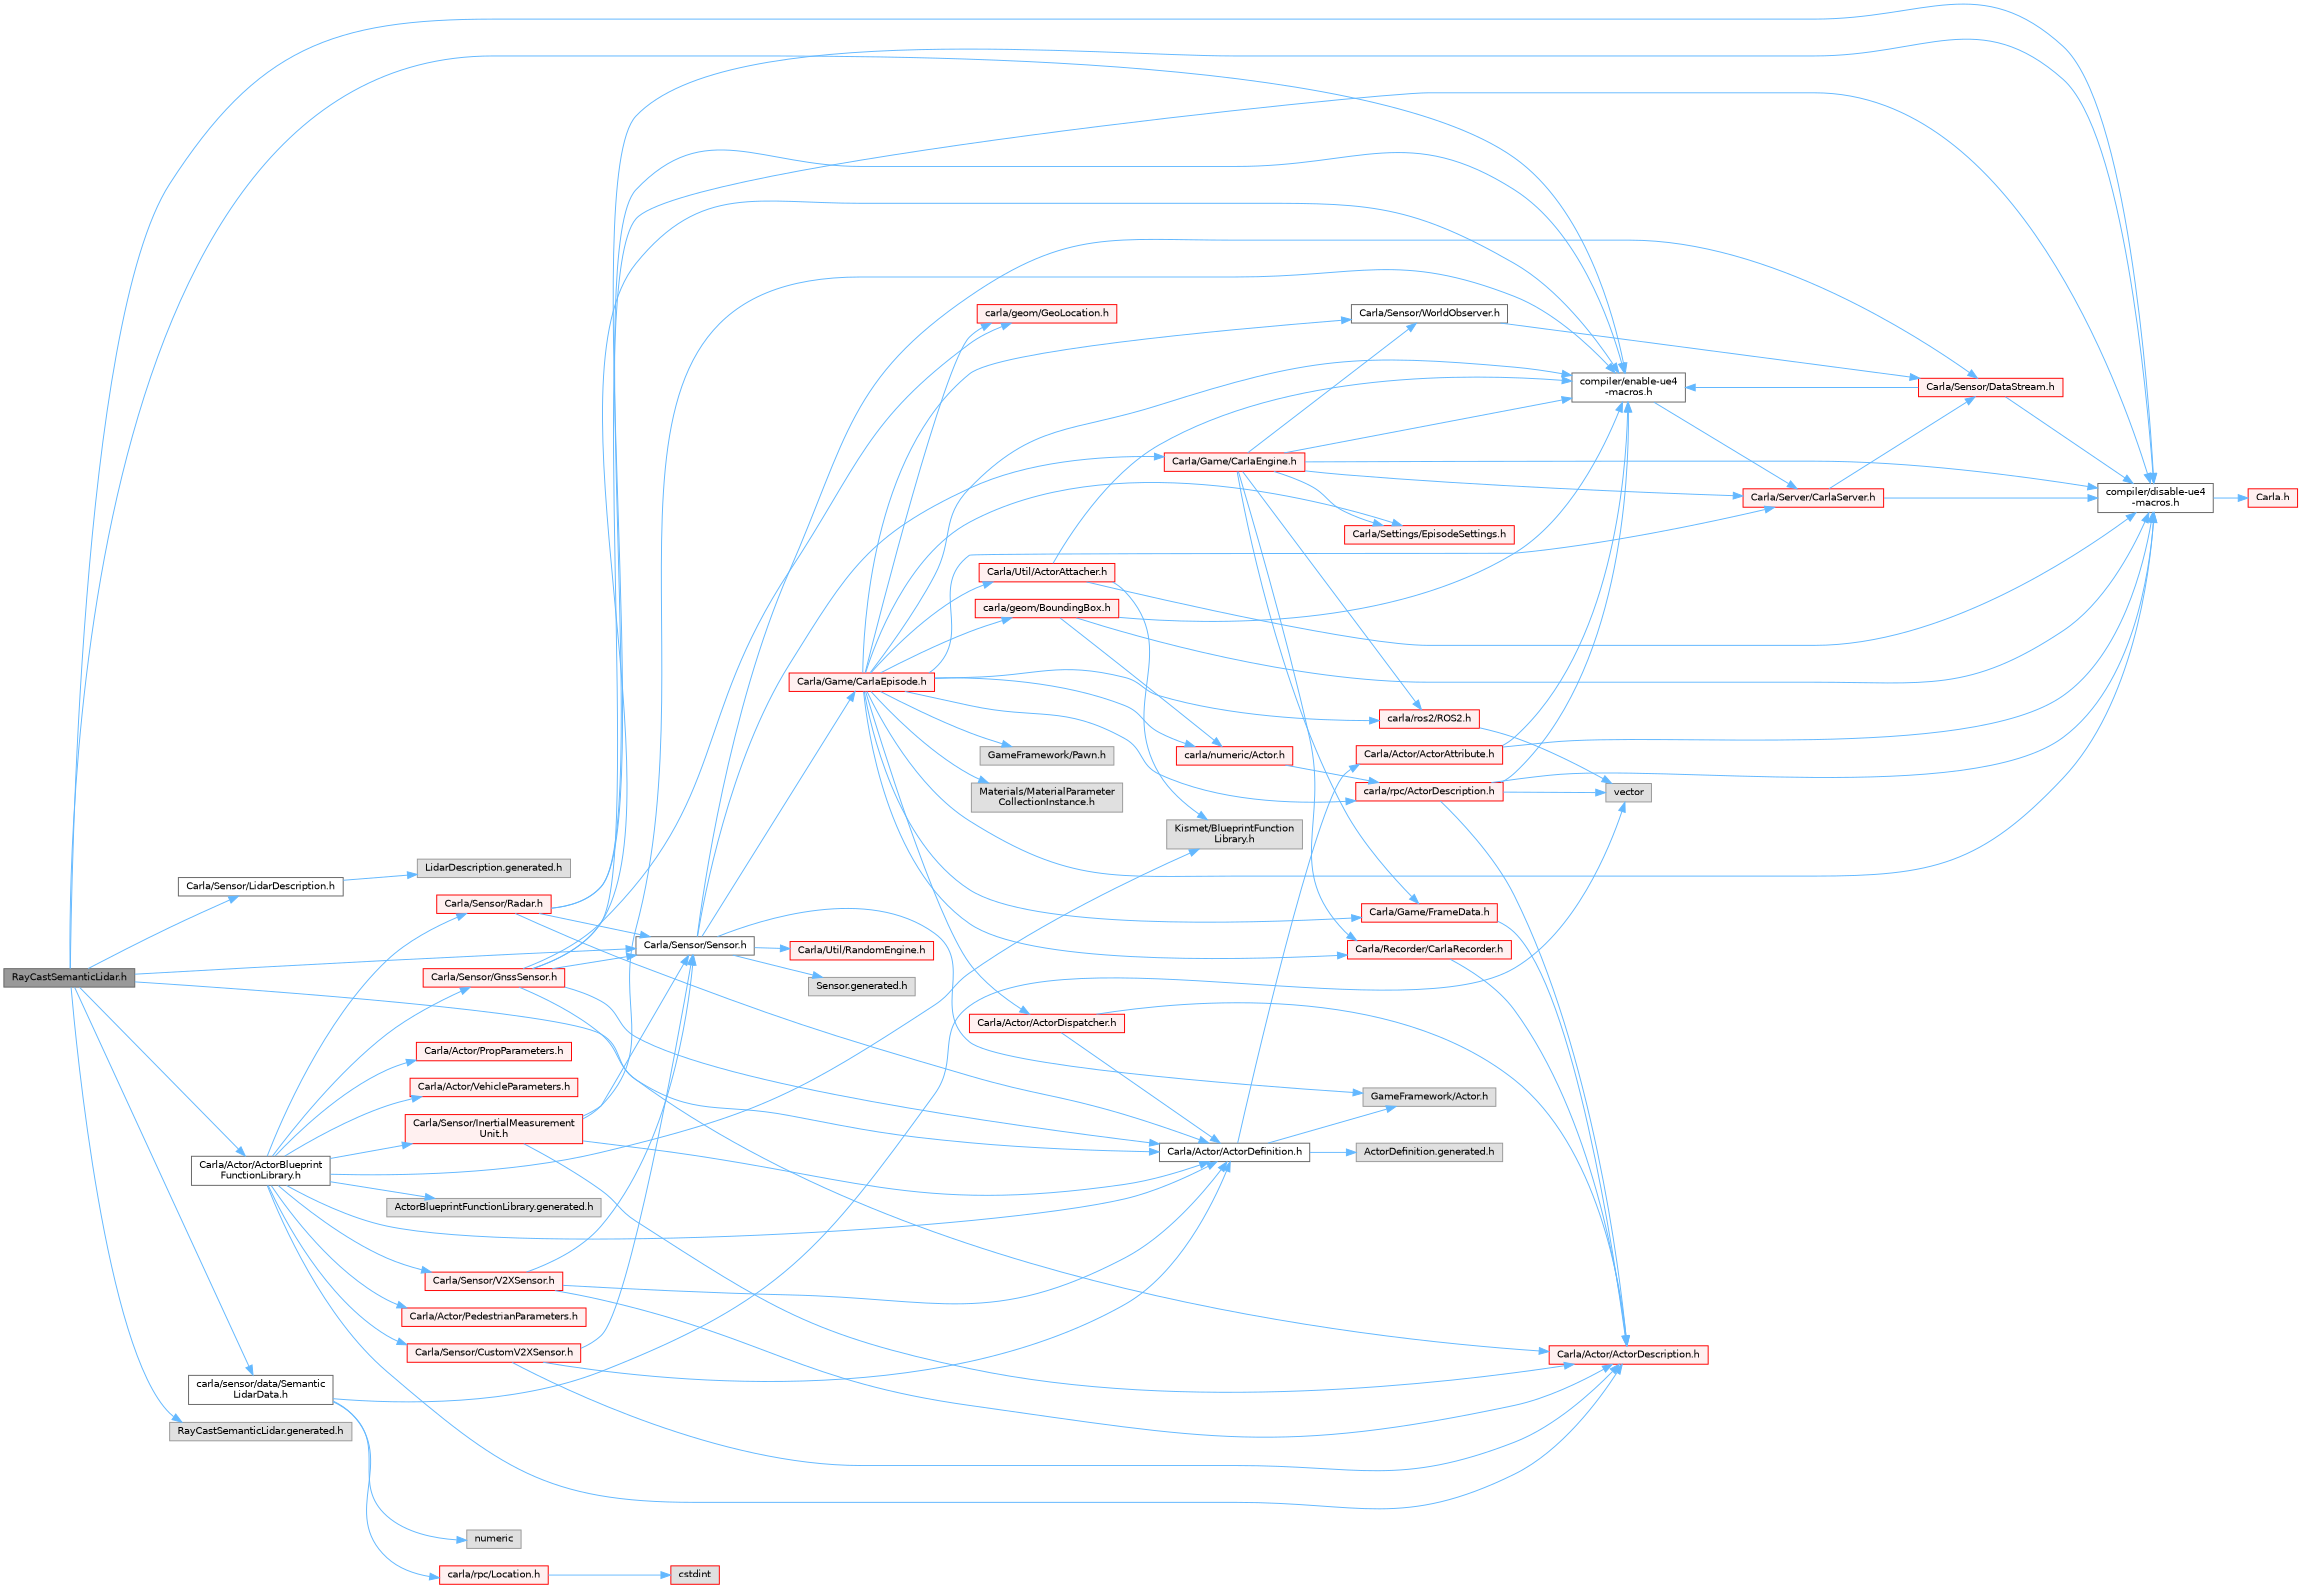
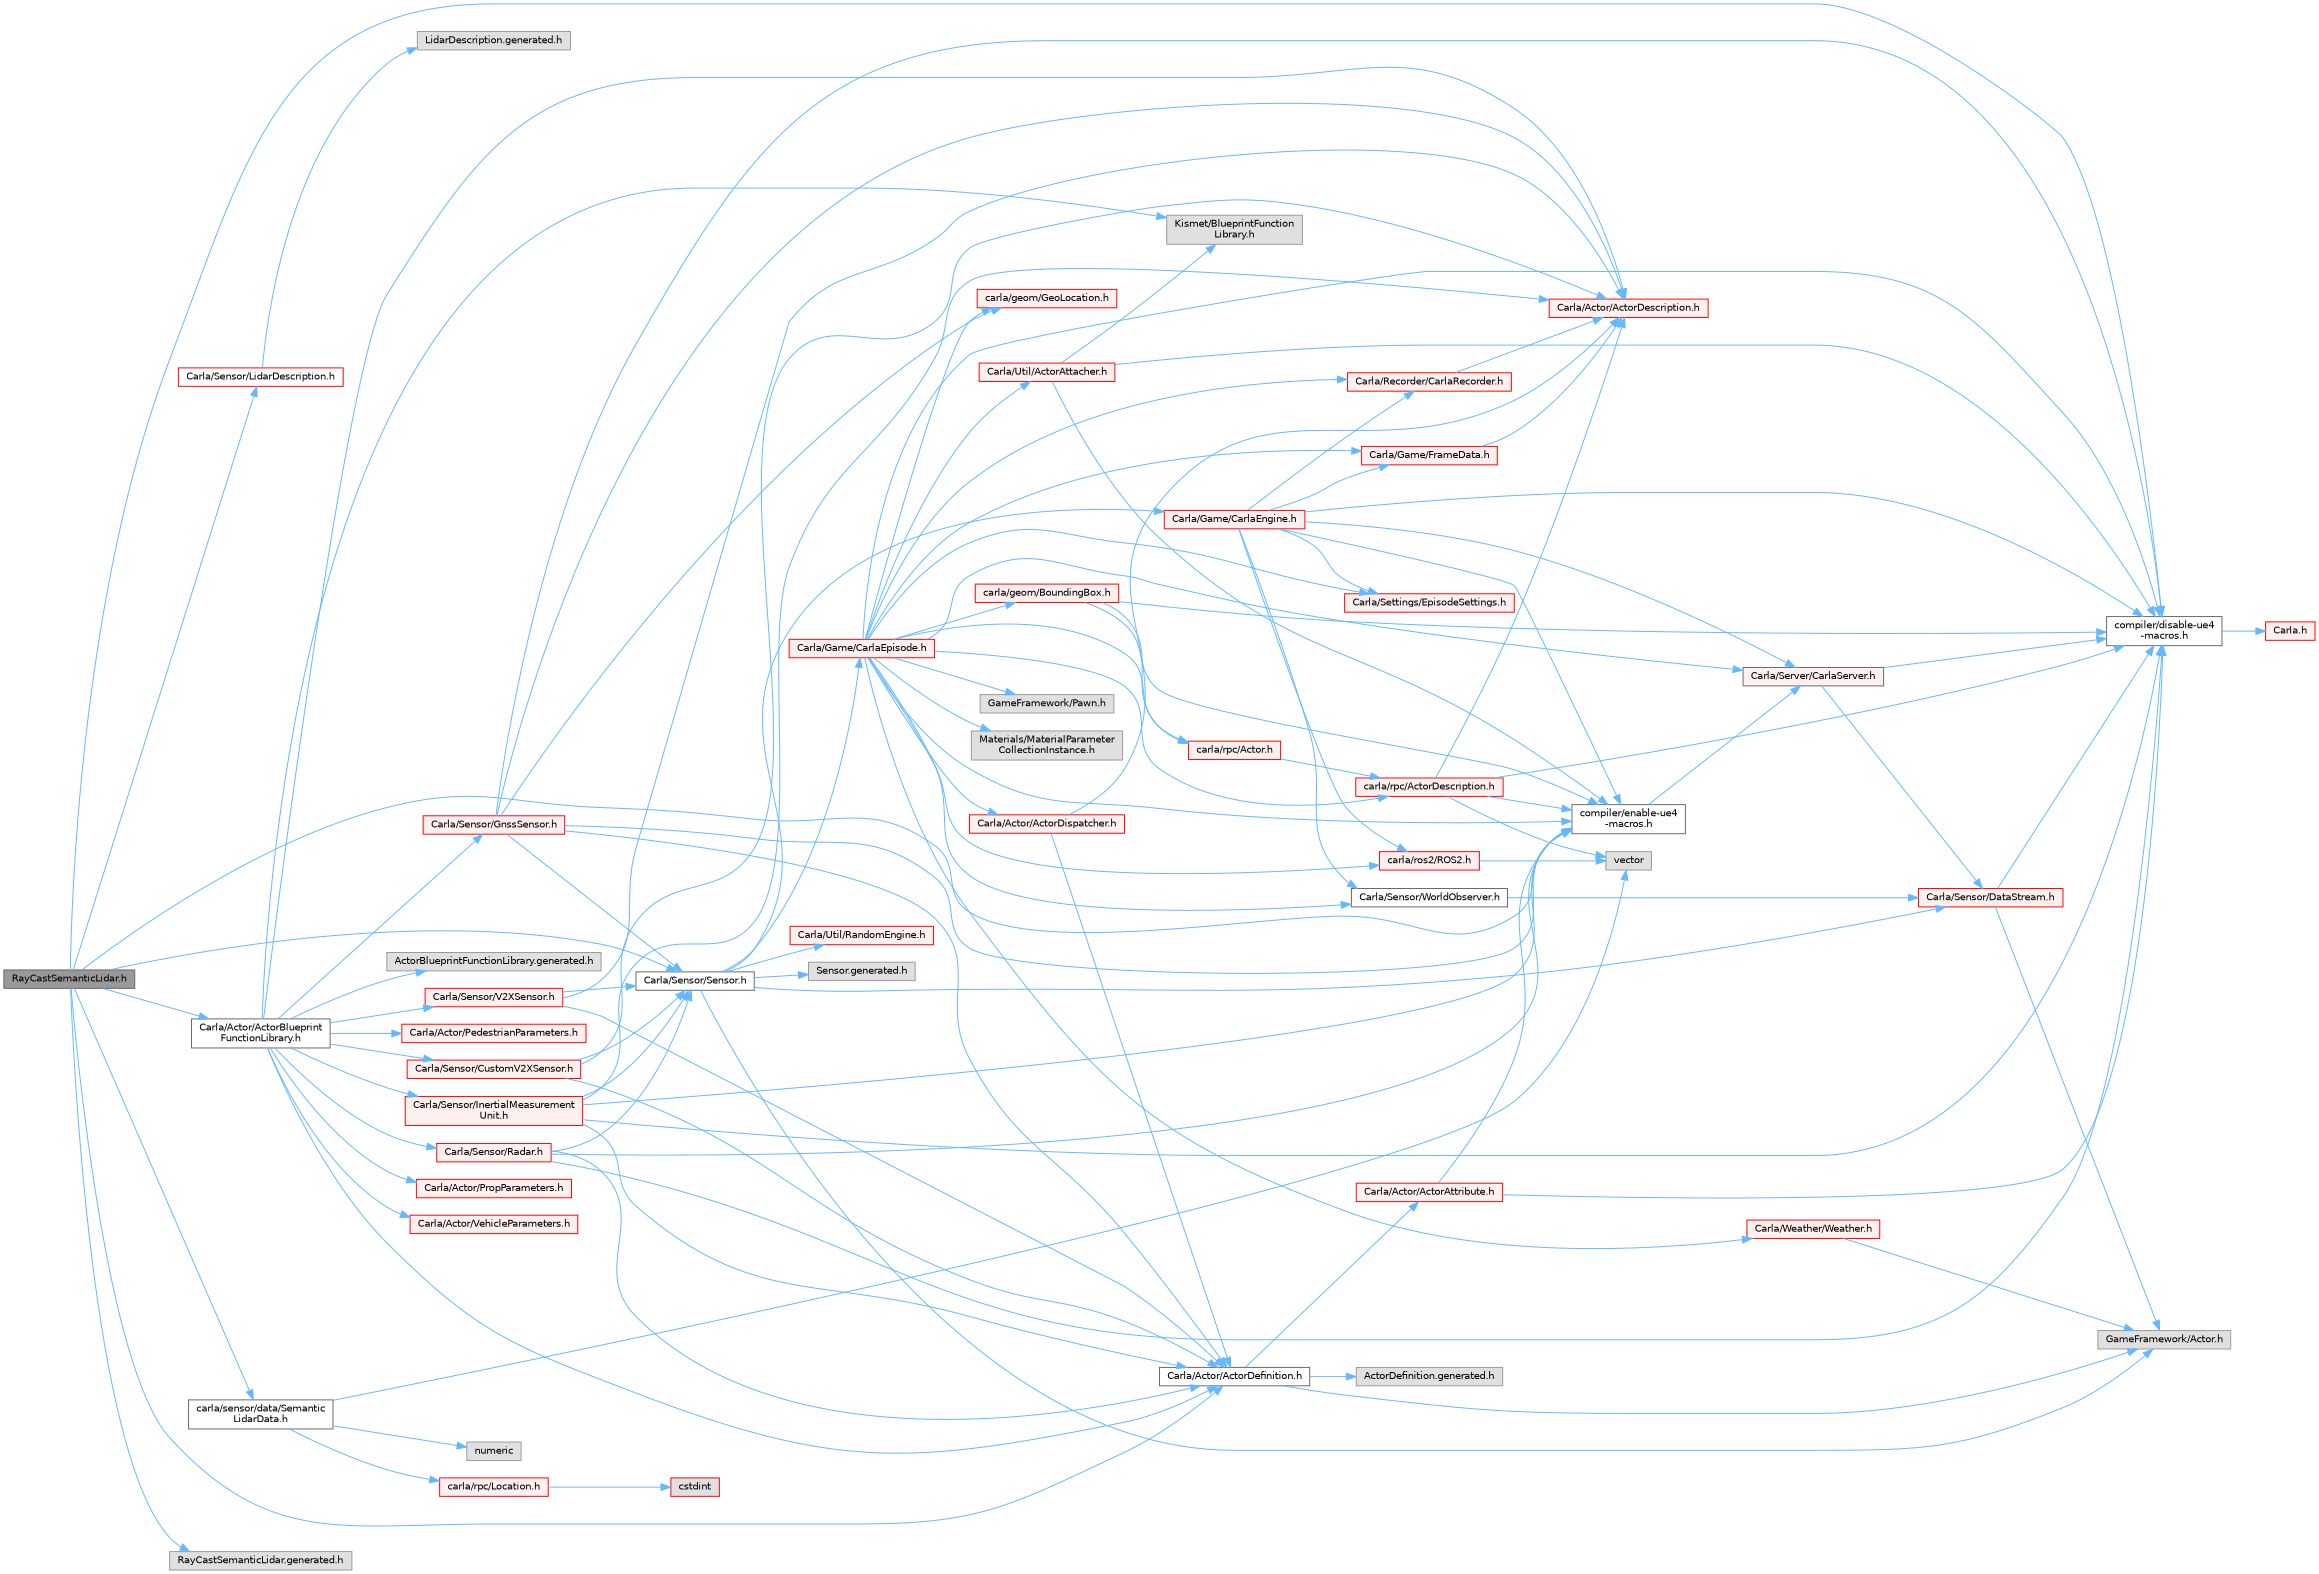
edge "Carla/Sensor/DataStream.h" -> "compiler/enable-ue4 -macros.h": now "Carla/Sensor/DataStream.h" -> "GameFramework/Actor.h"
node "Carla/Server/CarlaServer.h": color red -> grey40
node "carla/numeric/Actor.h": label "carla/numeric/Actor.h" -> "carla/rpc/Actor.h"
node "Carla/Sensor/LidarDescription.h": color grey40 -> red
edge "Carla/Sensor/InertialMeasurement Unit.h" -> "compiler/disable-ue4 -macros.h": added
node "Carla/Weather/Weather.h": added
